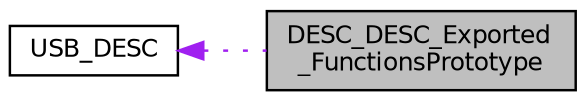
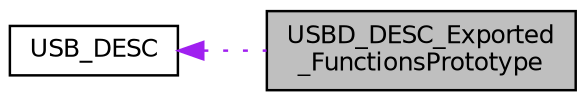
node "DESC_DESC_Exported _FunctionsPrototype": label "DESC_DESC_Exported _FunctionsPrototype" -> "USBD_DESC_Exported _FunctionsPrototype"
